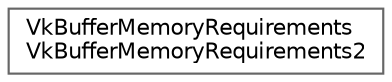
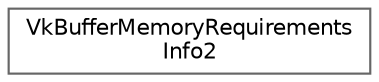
node "VkBufferMemoryRequirements VkBufferMemoryRequirements2": label "VkBufferMemoryRequirements VkBufferMemoryRequirements2" -> "VkBufferMemoryRequirements Info2"
